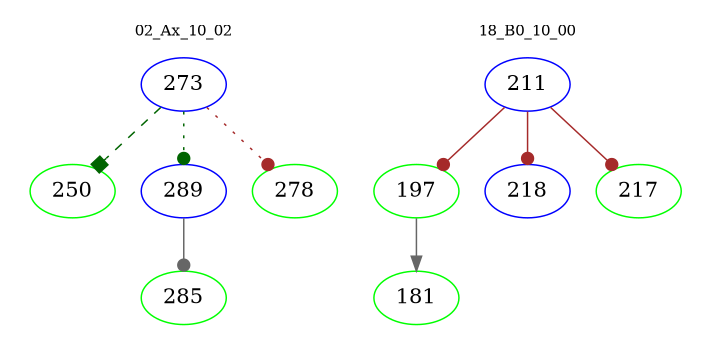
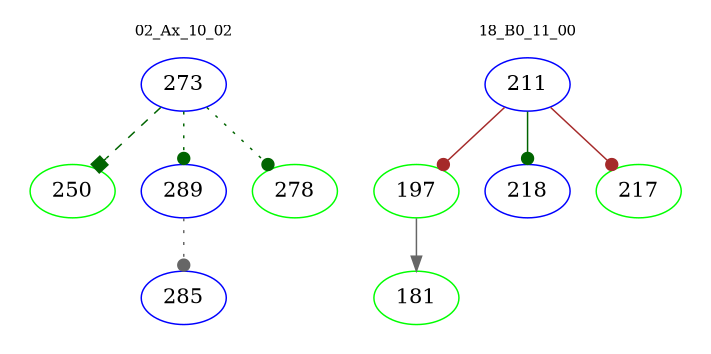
cluster "18_B0_10_00": label "18_B0_10_00" -> "18_B0_11_00"
edge "211" -> "218": color brown -> darkgreen
edge "273" -> "278": color brown -> darkgreen
edge "289" -> "285": style solid -> dotted
node "285": color green -> blue
